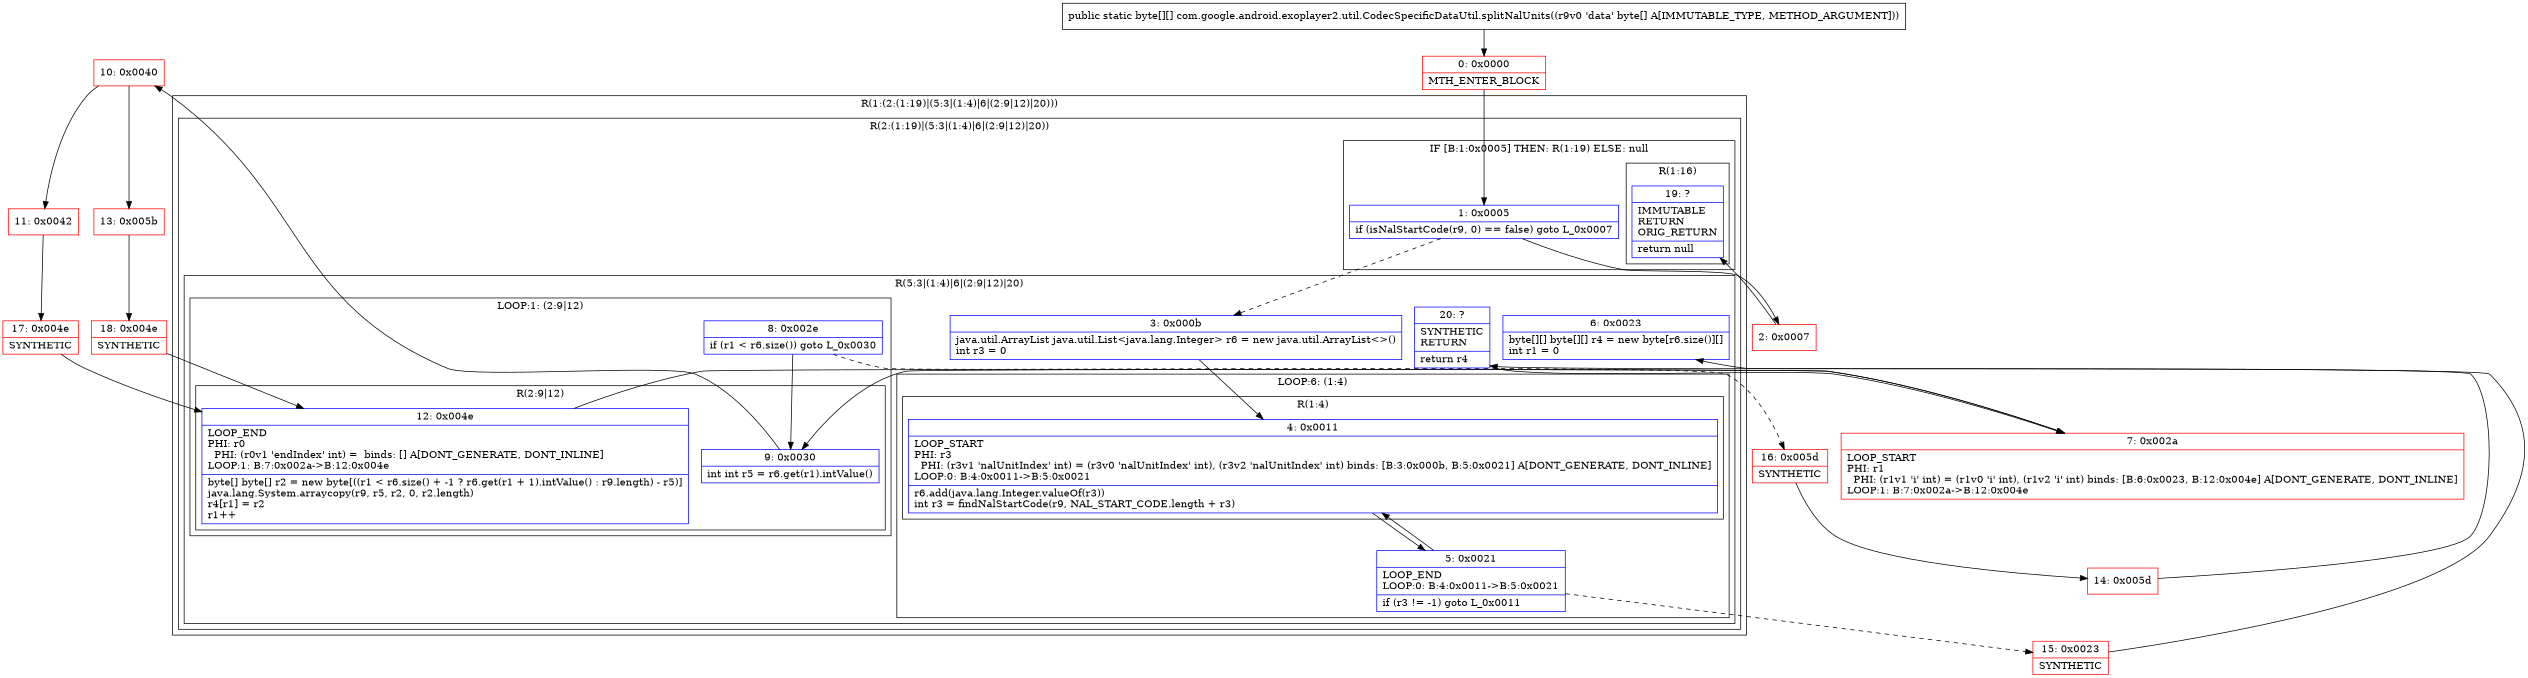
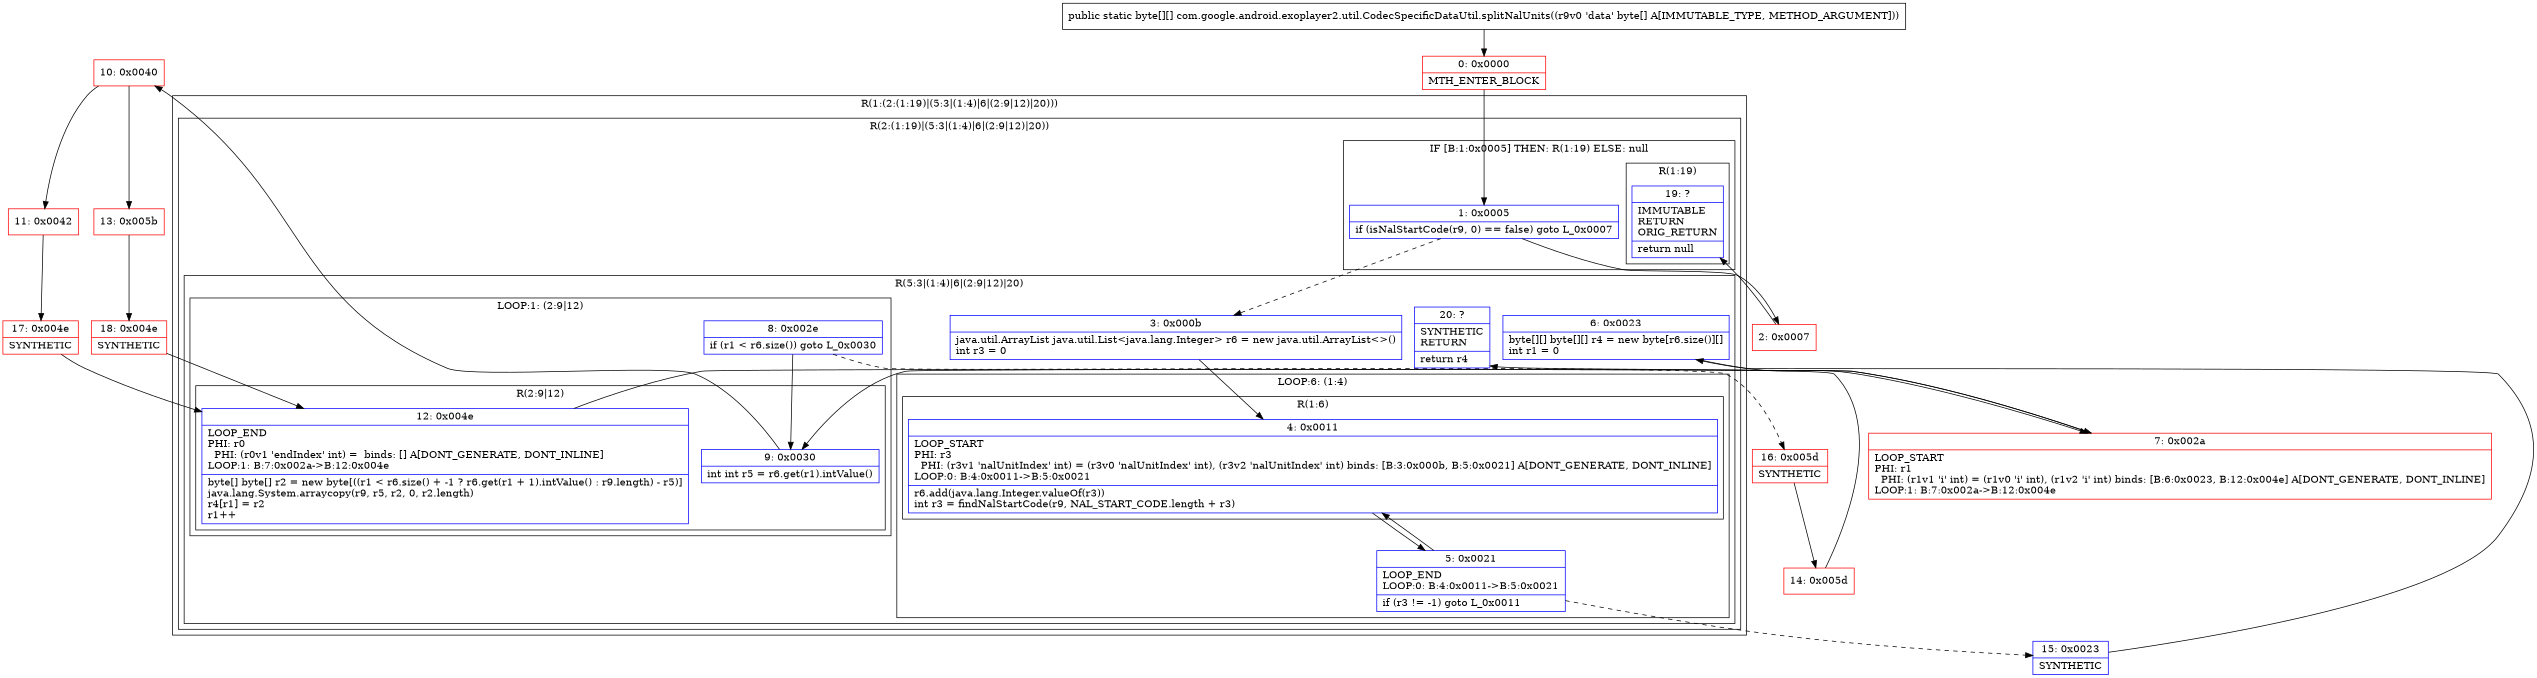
cluster "R(1:16)": label "R(1:16)" -> "R(1:19)"
edge "20: ?" -> "7: 0x002a": now "6: 0x0023" -> "7: 0x002a"
cluster "R(1:4)": label "R(1:4)" -> "R(1:6)"
node "15: 0x0023": color red -> blue
